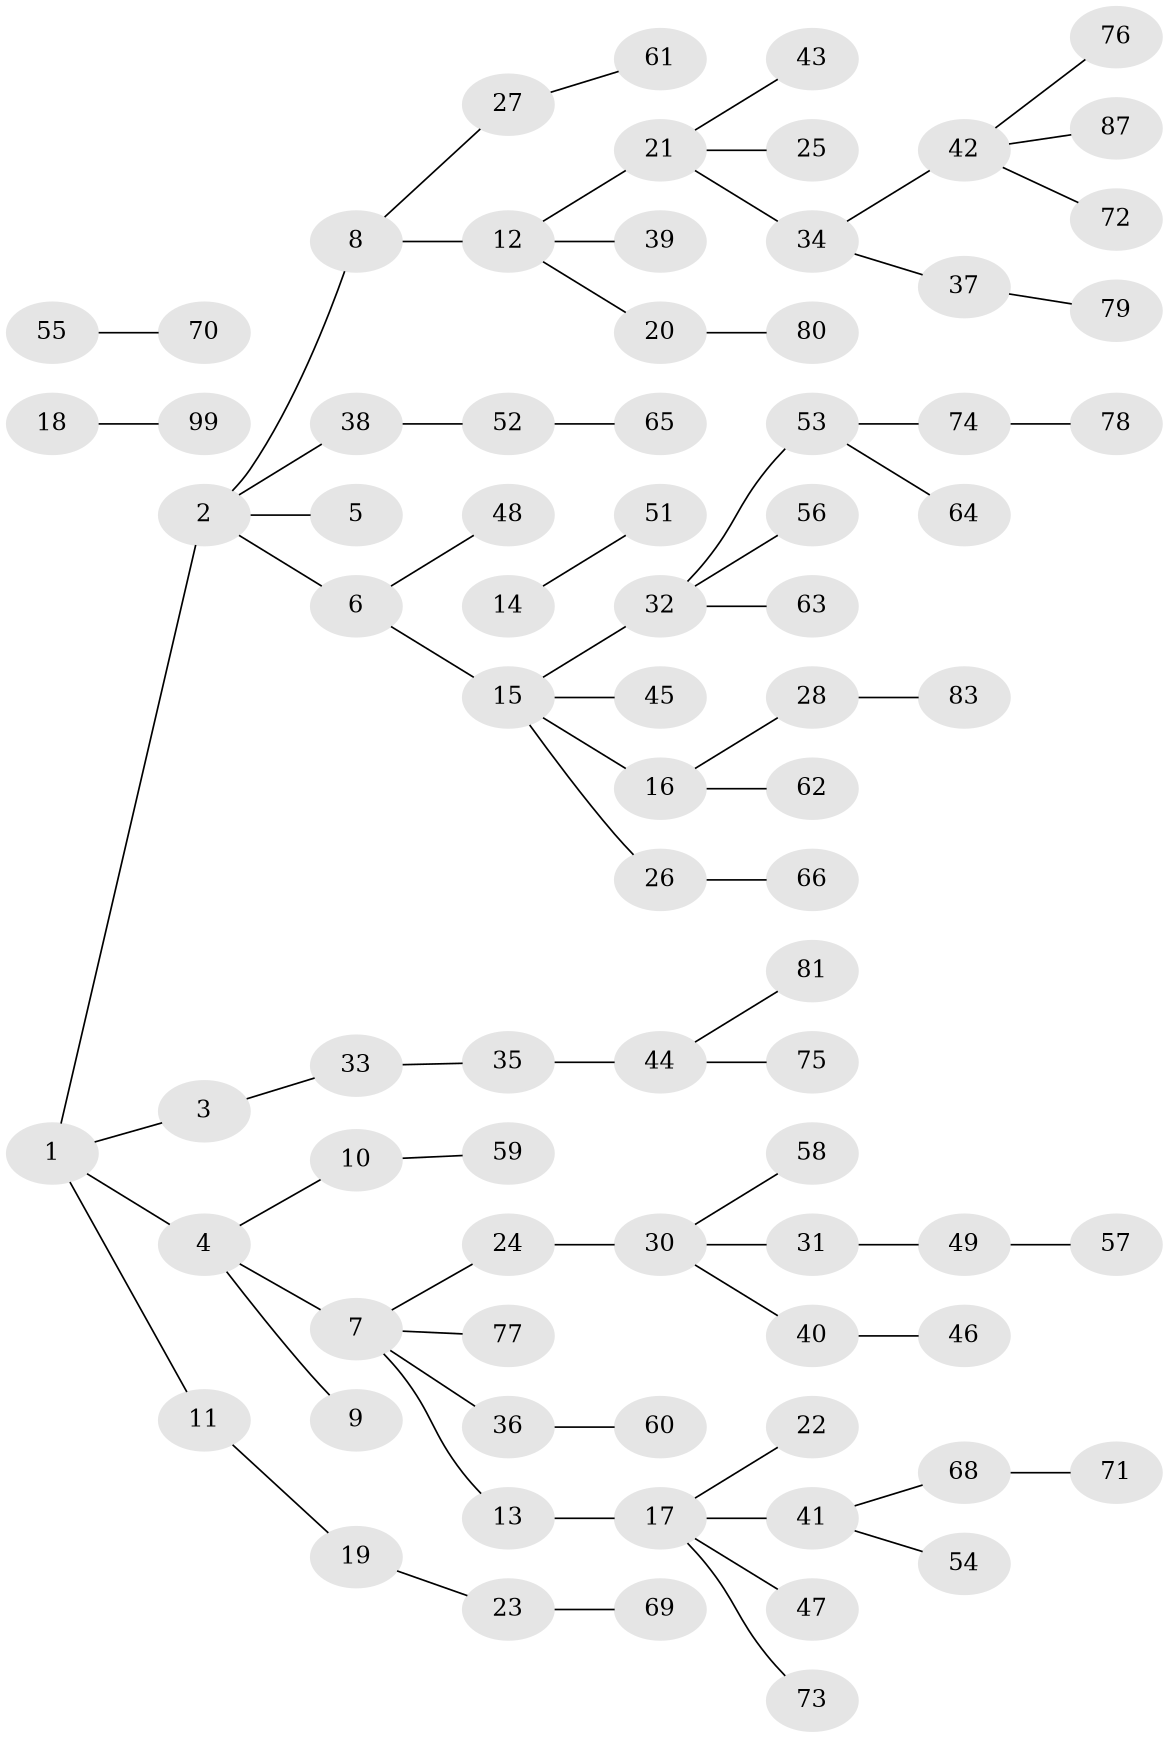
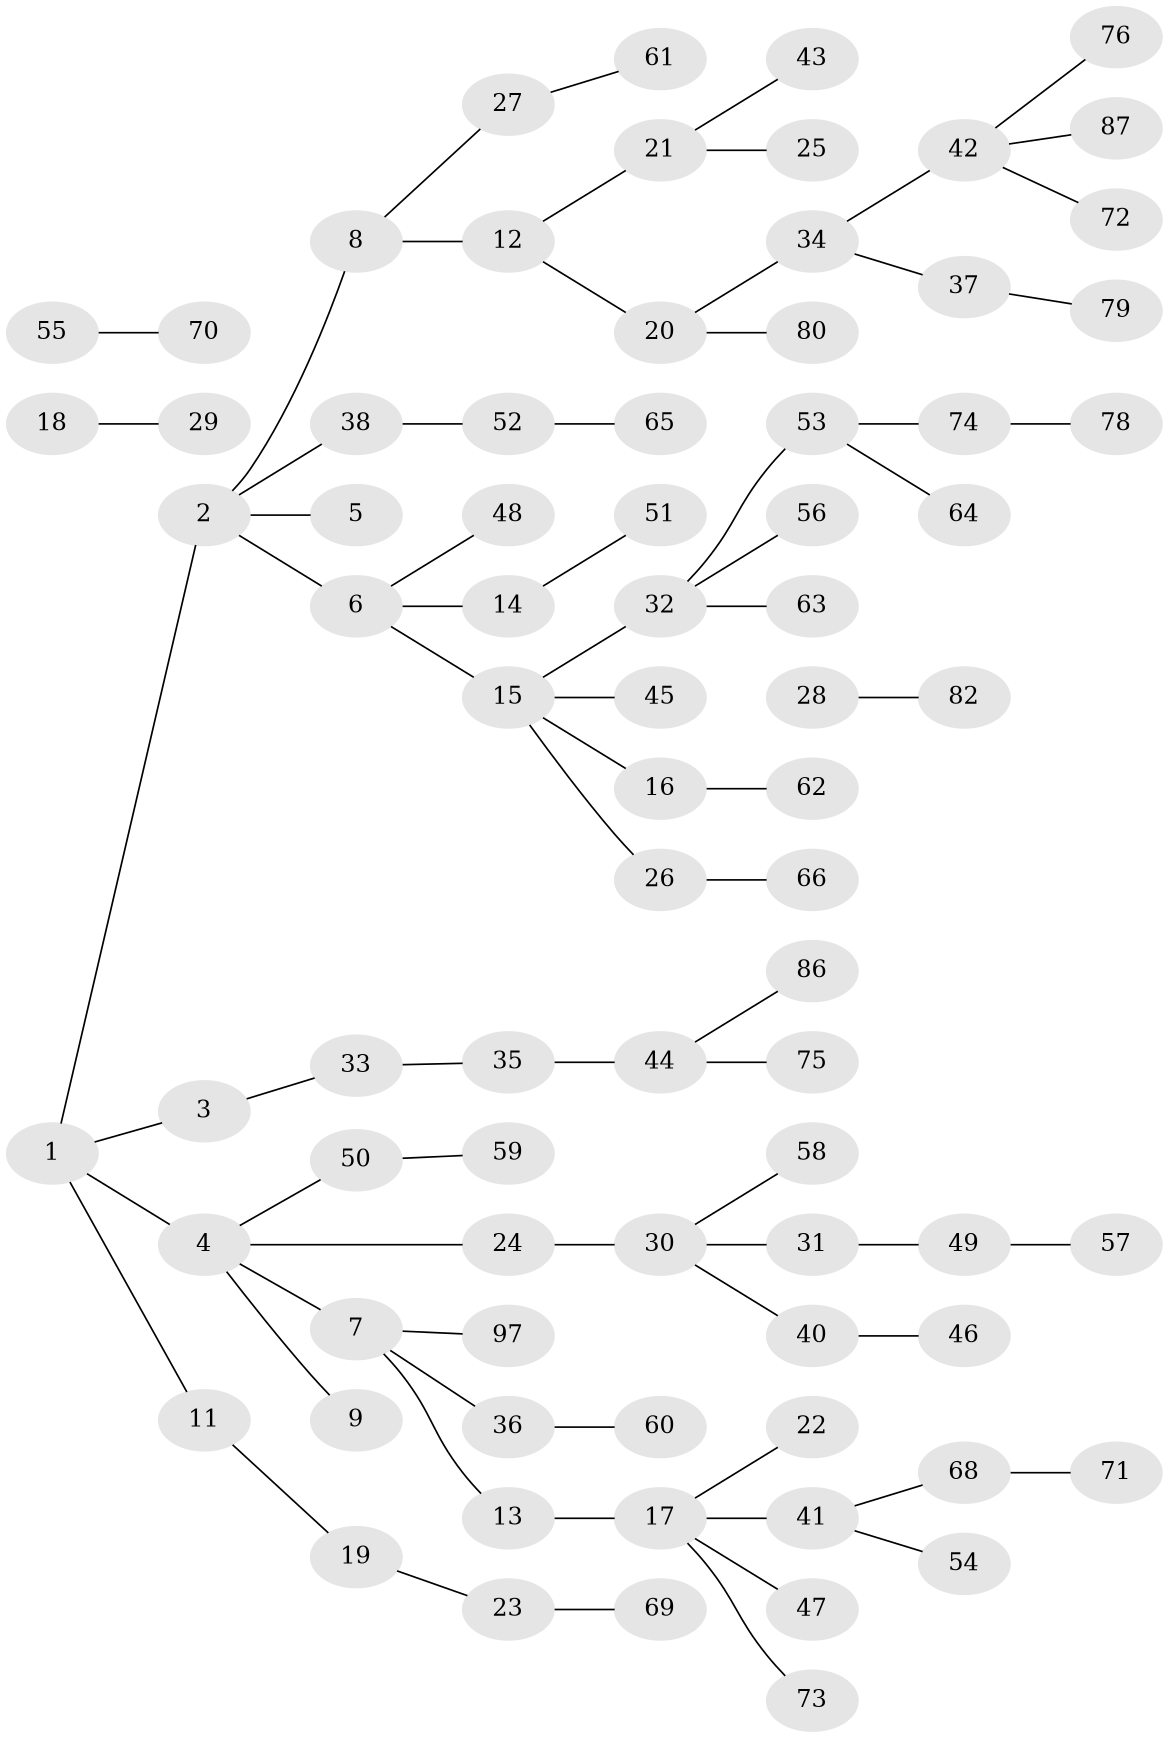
edge "21" -- "34": now "20" -- "34"
node "39": removed
node "99": label "99" -> "29"
edge "6" -- "14": added
node "83": label "83" -> "82"
edge "28" -- "16": removed
node "81": label "81" -> "86"
node "10": label "10" -> "50"
edge "24" -- "7": now "24" -- "4"
node "77": label "77" -> "97"
